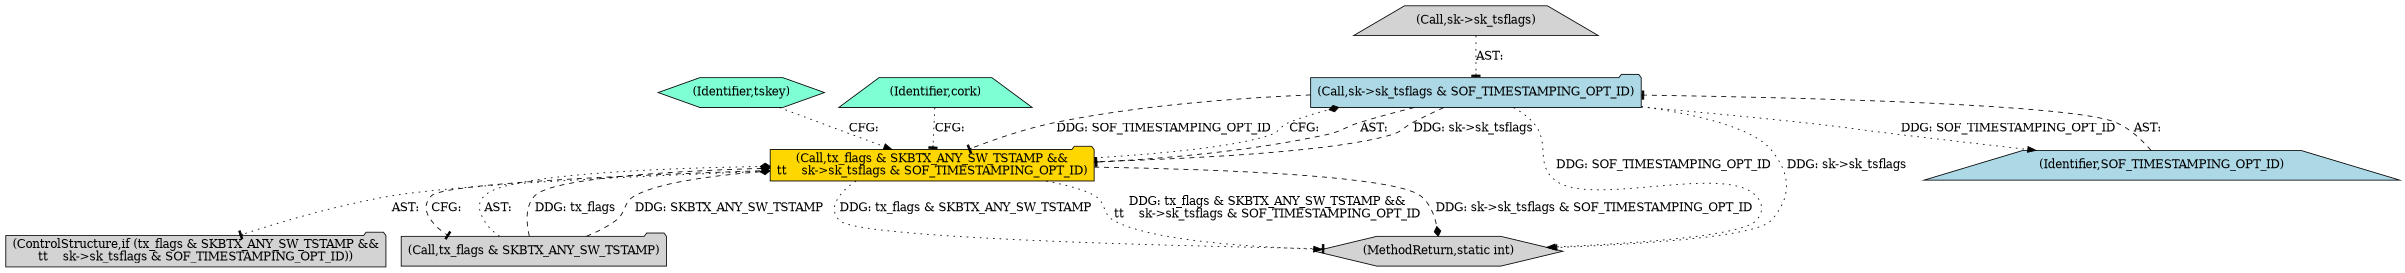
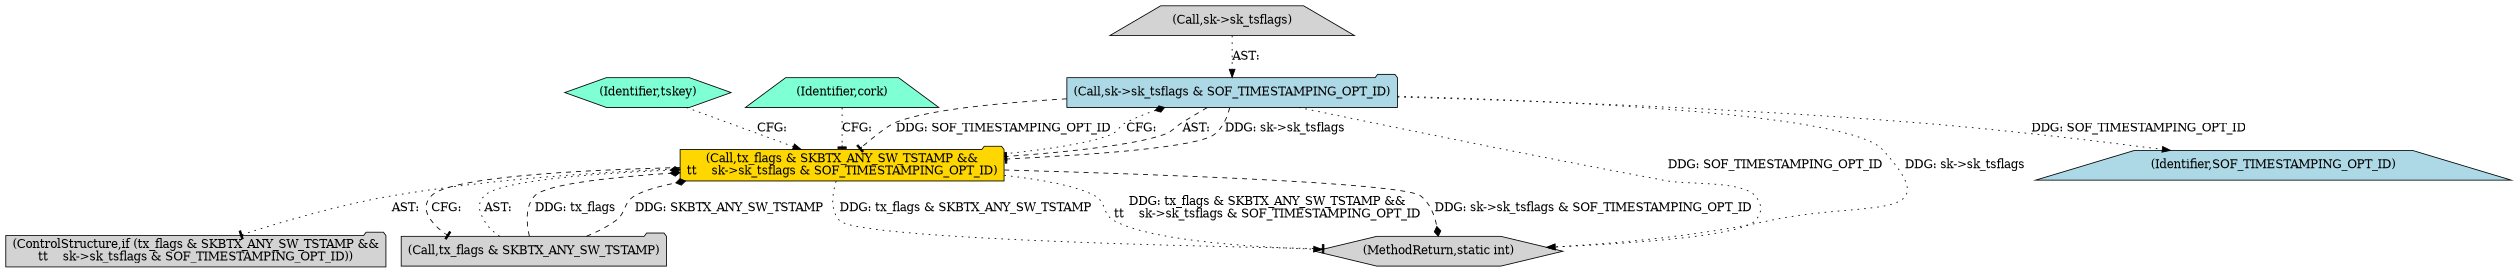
edge "(Call,sk->sk_tsflags)" -> "(Call,sk->sk_tsflags & SOF_TIMESTAMPING_OPT_ID)": arrowhead tee -> normal
edge "(Identifier,SOF_TIMESTAMPING_OPT_ID)" -> "(Call,sk->sk_tsflags & SOF_TIMESTAMPING_OPT_ID)": removed, label "AST:"
